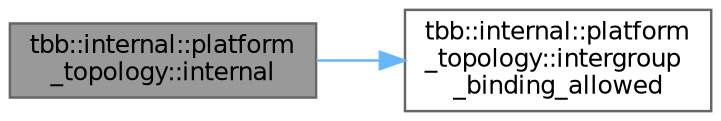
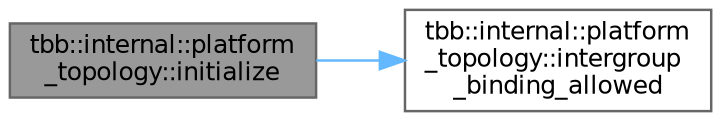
node "tbb::internal::platform _topology::internal": label "tbb::internal::platform _topology::internal" -> "tbb::internal::platform _topology::initialize"
